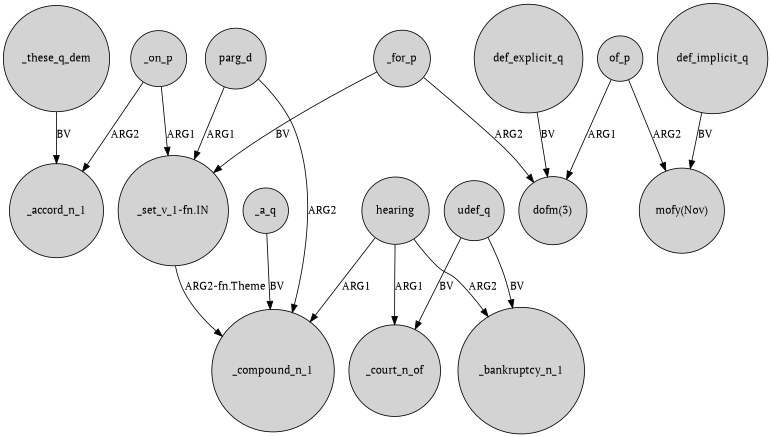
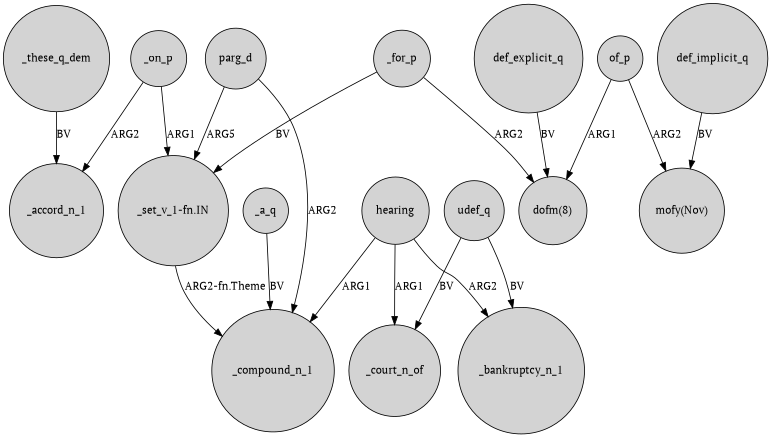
edge "parg_d" -> "_set_v_1-fn.IN": label "ARG1" -> "ARG5"
node "dofm(3)": label "dofm(3)" -> "dofm(8)"
